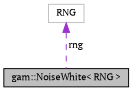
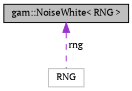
edge "gam::NoiseWhite< RNG >" -> "RNG": reversed
